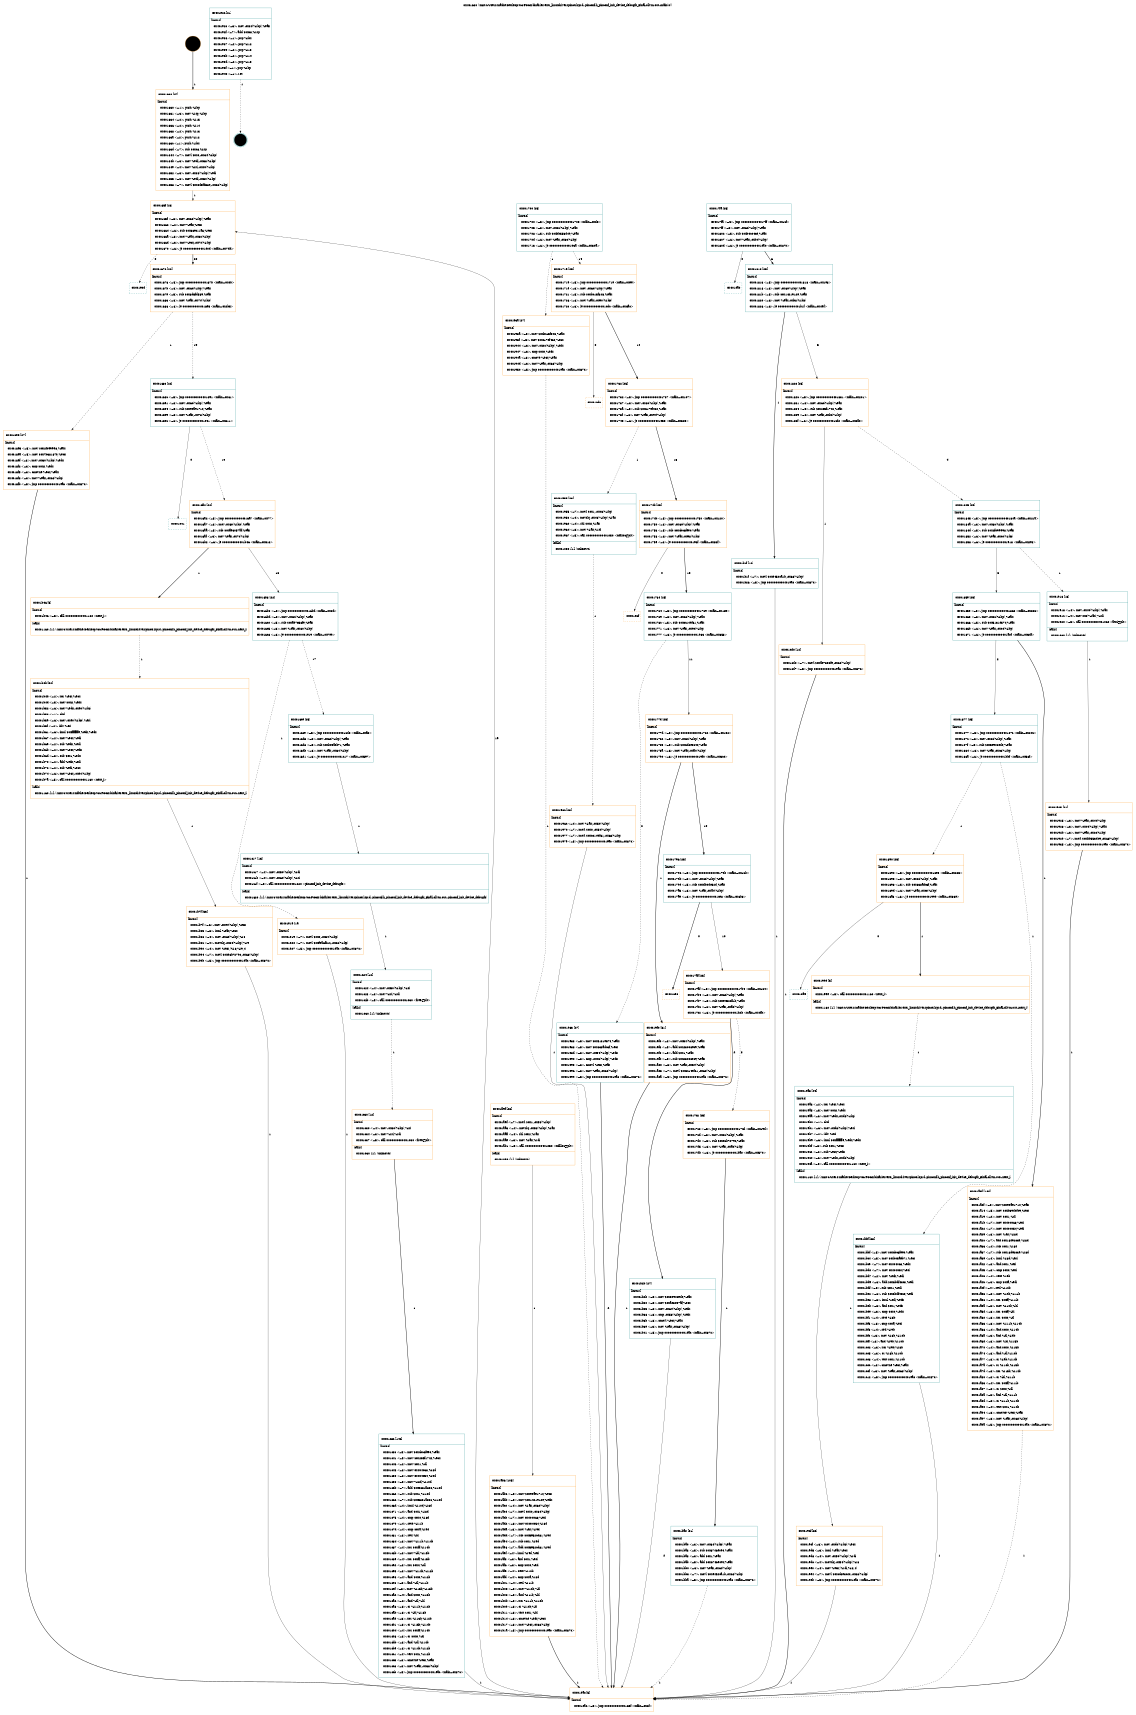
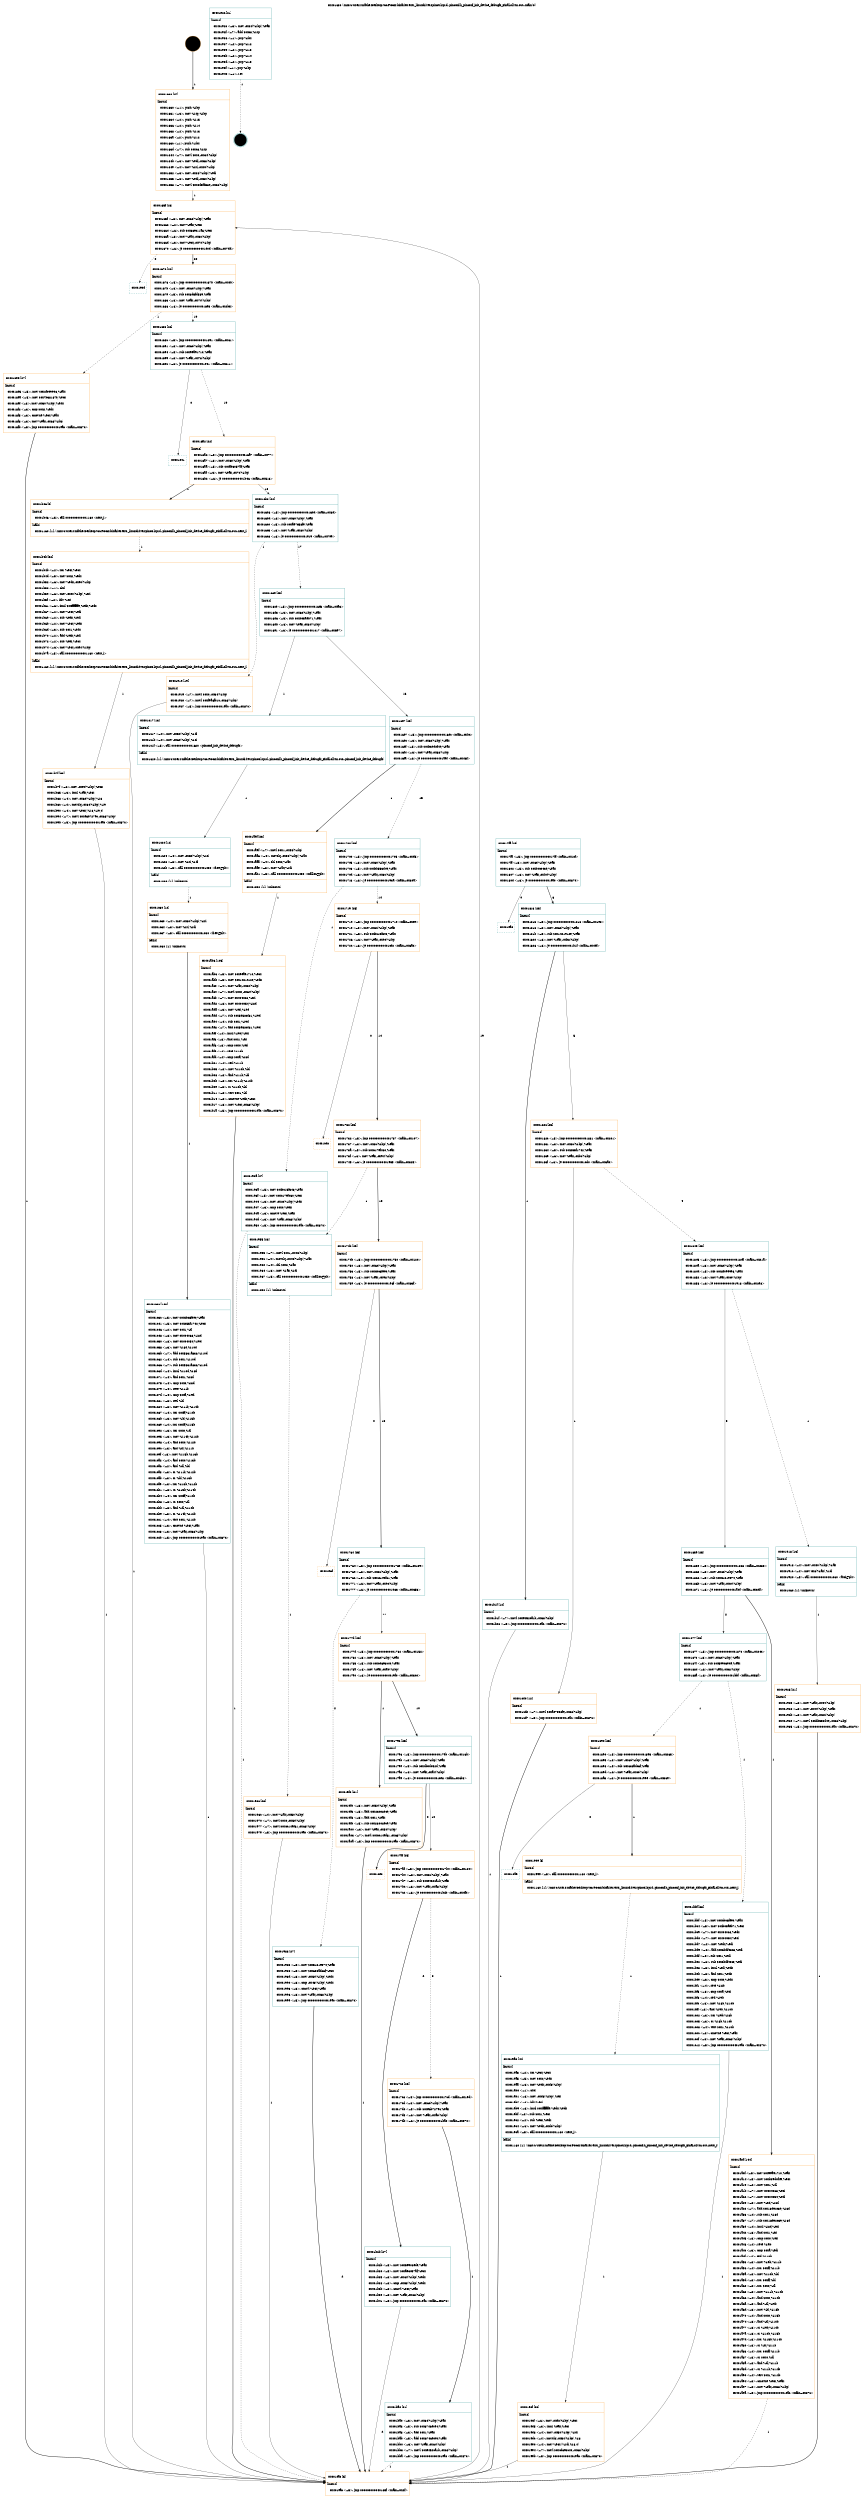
node "0x40193a [27]": color darkorange -> teal
node "0x4016e7 [25]": added
